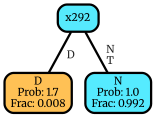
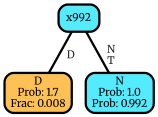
node "x292": label "x292" -> "x992"
node "N Prob: 1.0 Frac: 0.992": label "N Prob: 1.0 Frac: 0.992" -> "N Prob: 1.0 Prob: 0.992"
